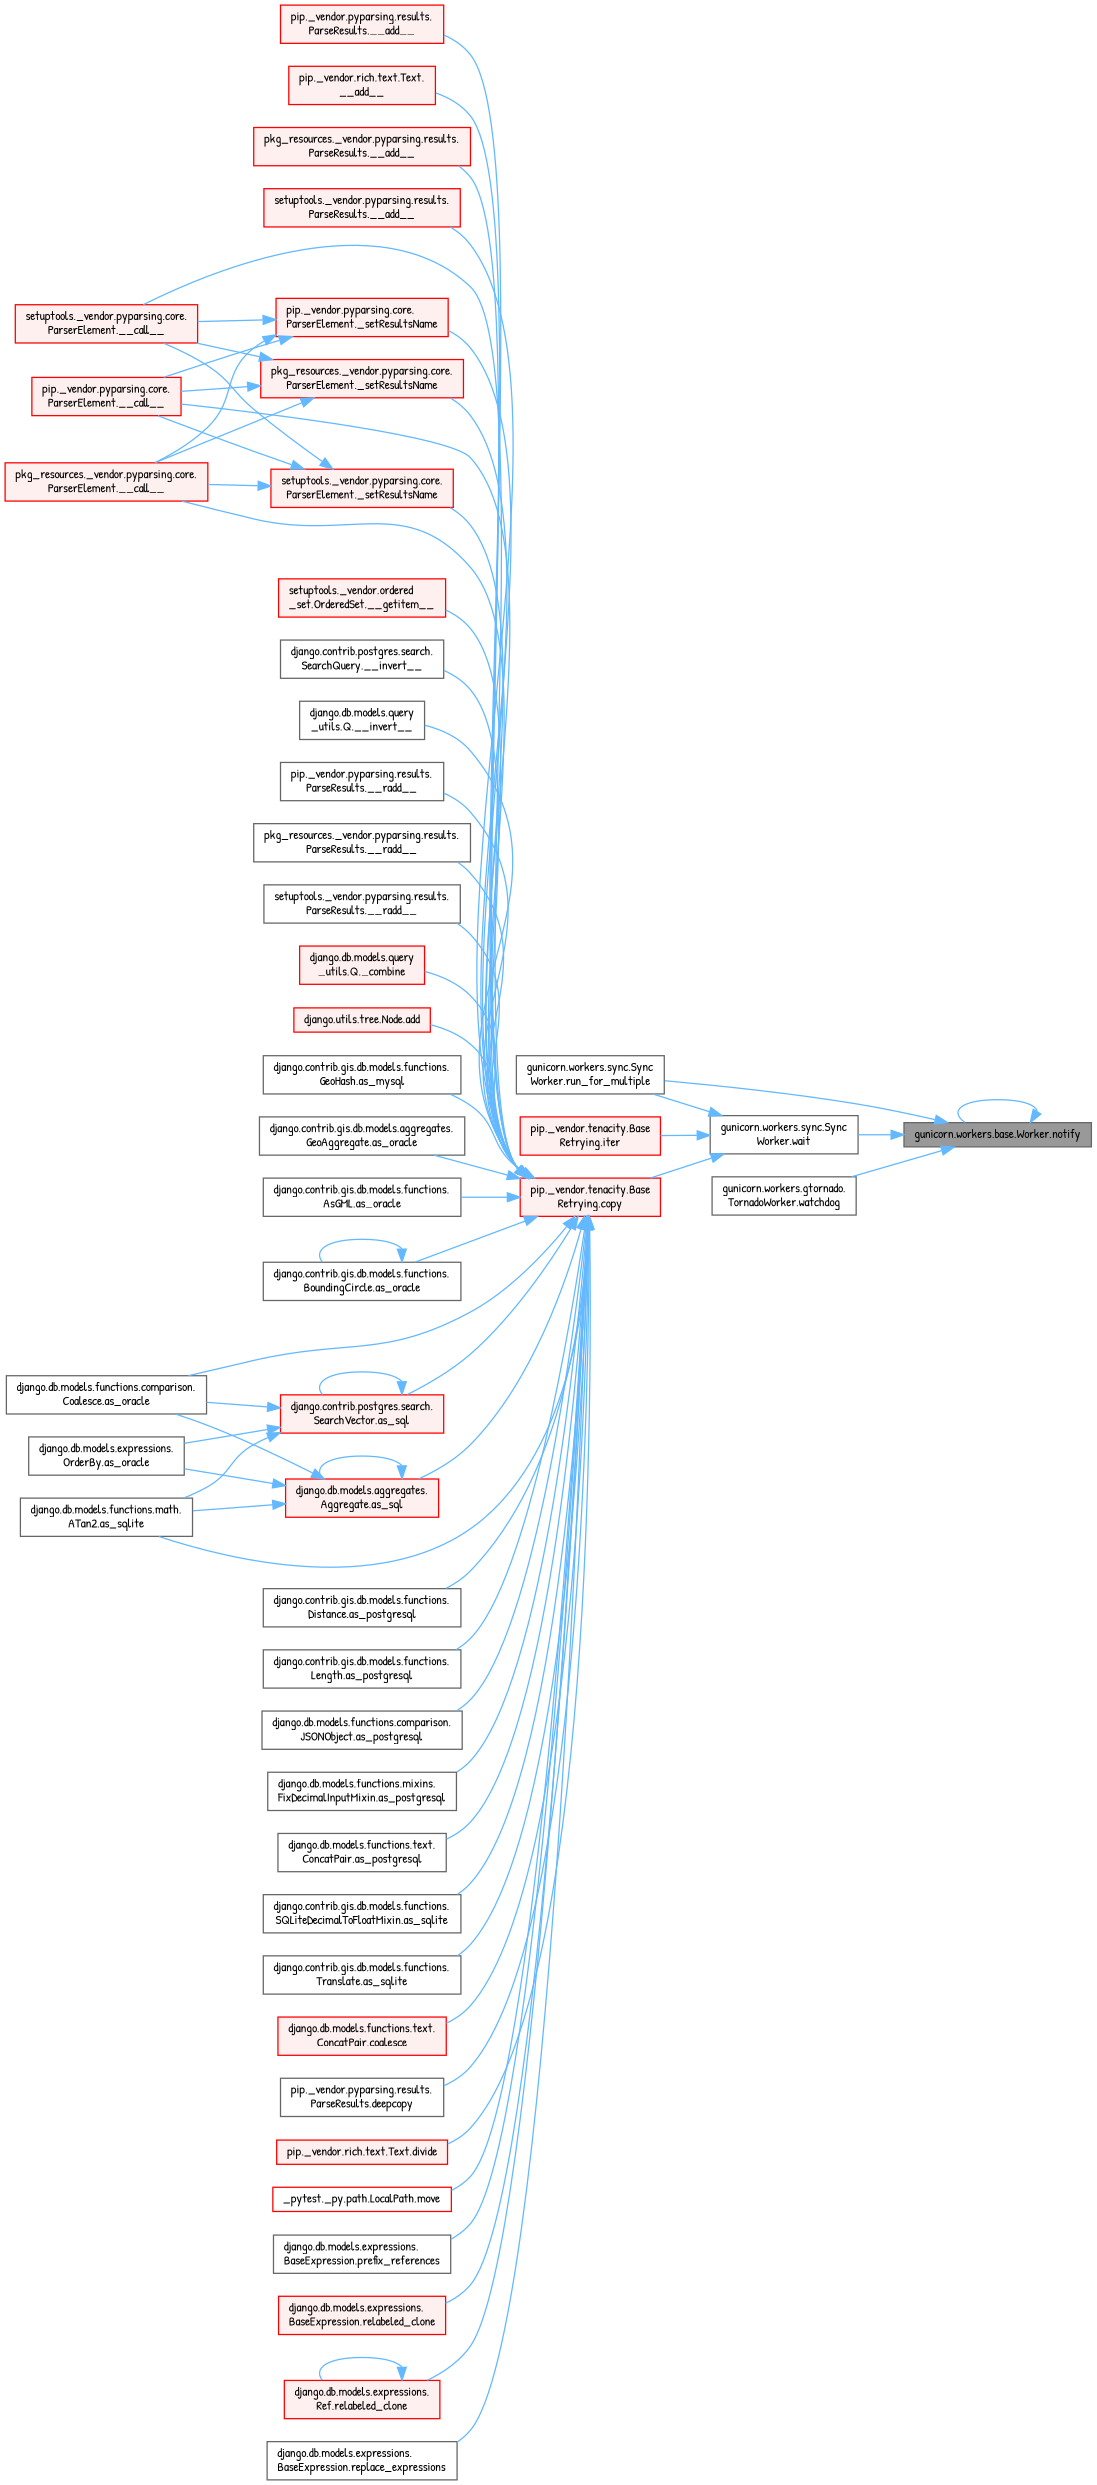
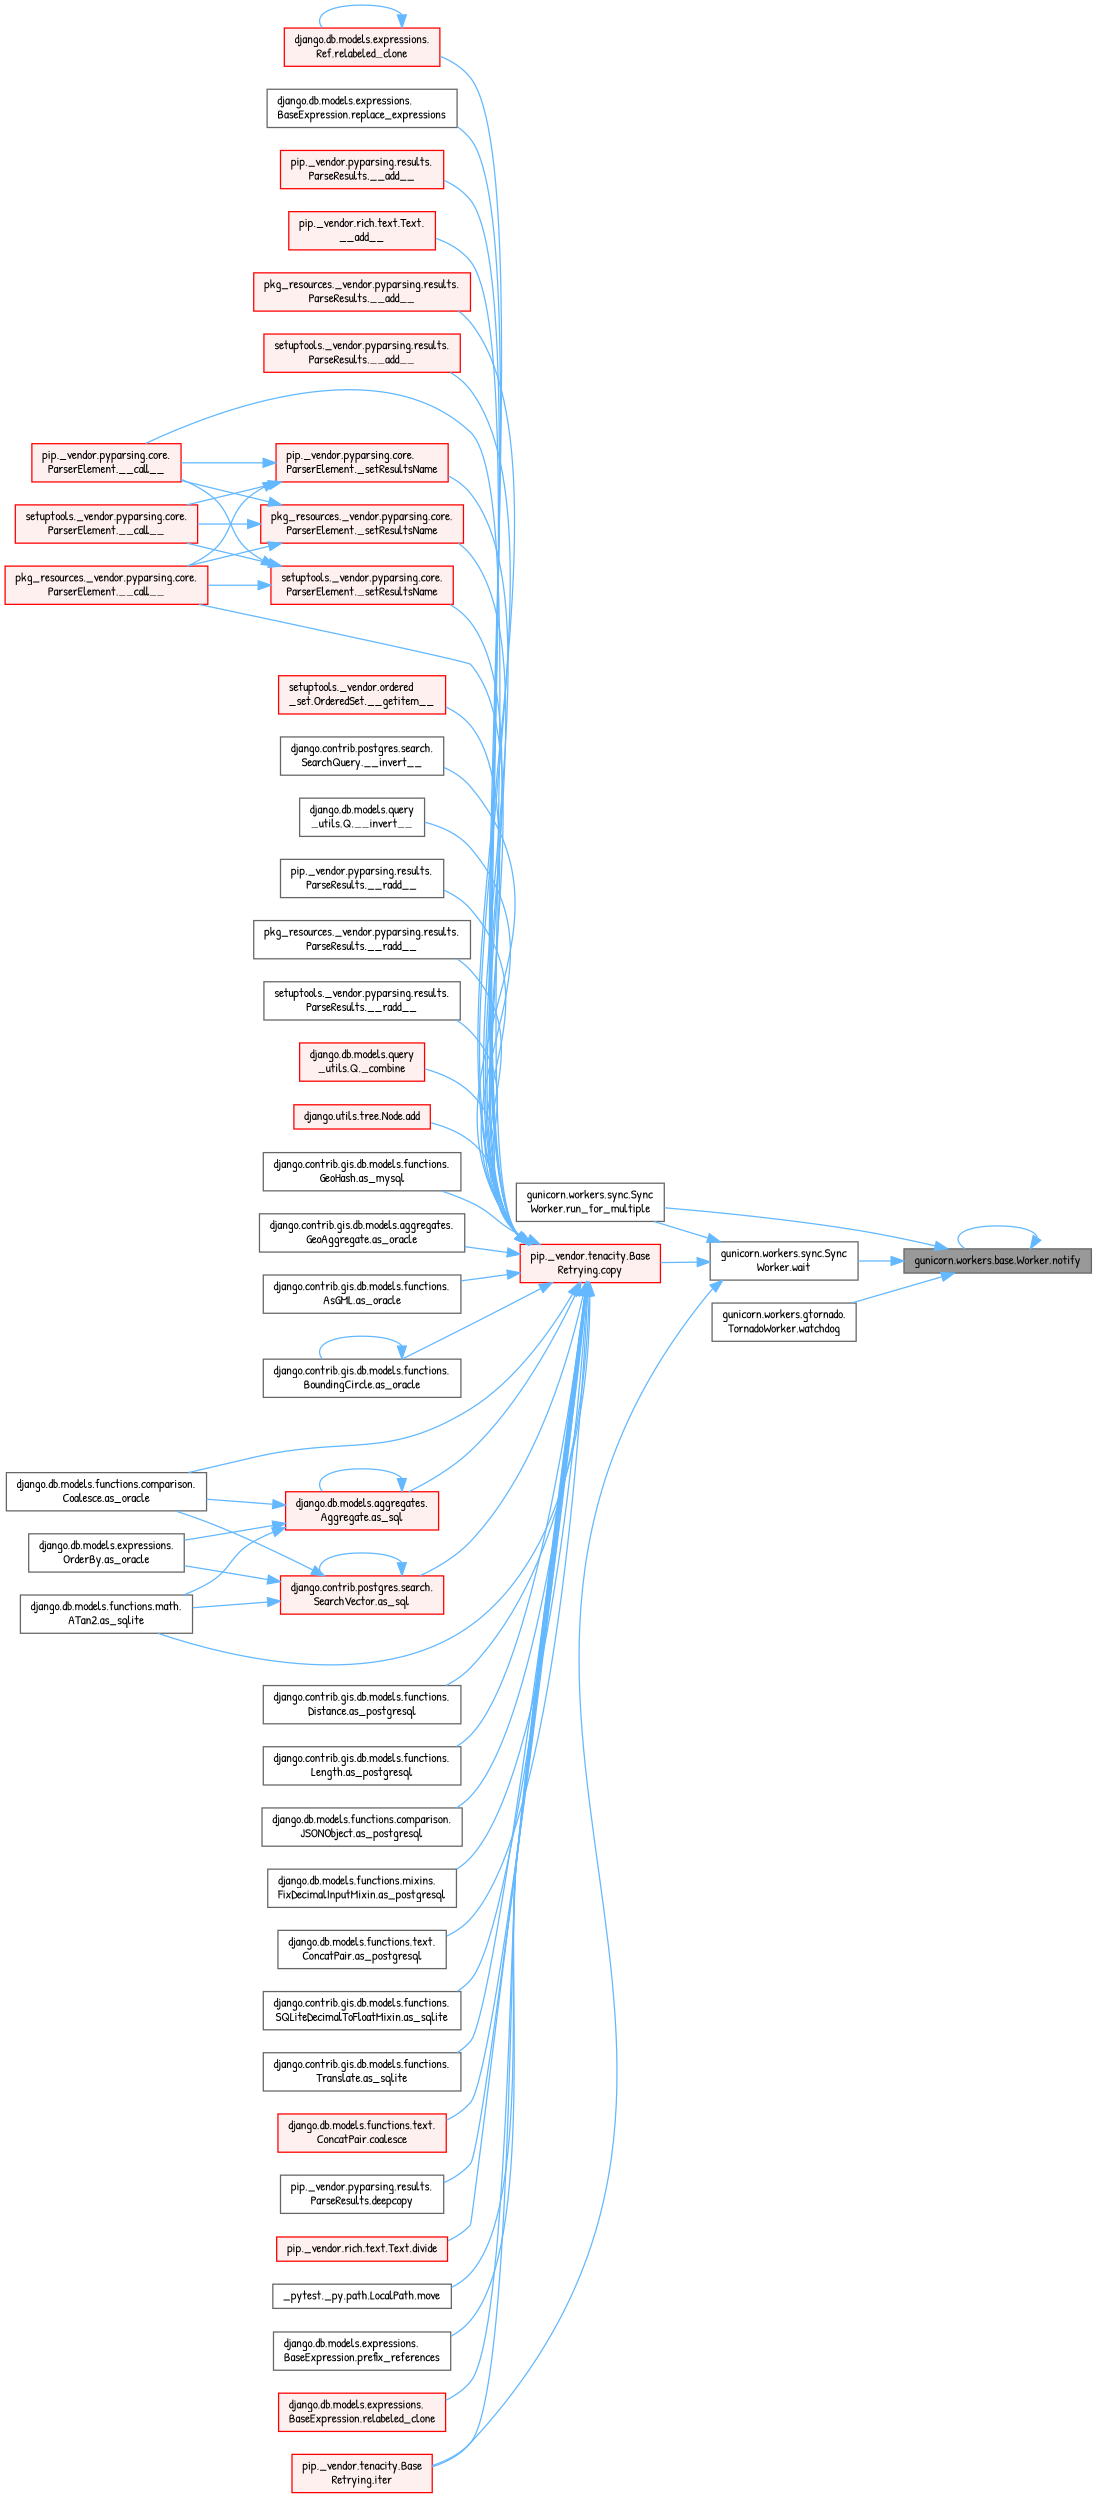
edge "setuptools._vendor.pyparsing.core. ParserElement.__call__" -> "pip._vendor.tenacity.Base Retrying.copy": now "pip._vendor.tenacity.Base Retrying.iter" -> "pip._vendor.tenacity.Base Retrying.copy"
node "_pytest._py.path.LocalPath.move": color red -> grey40
